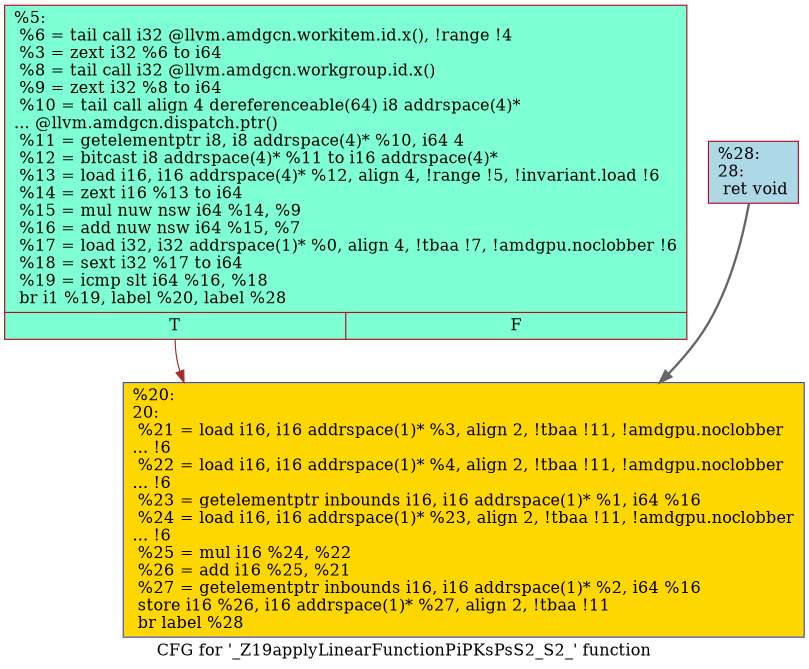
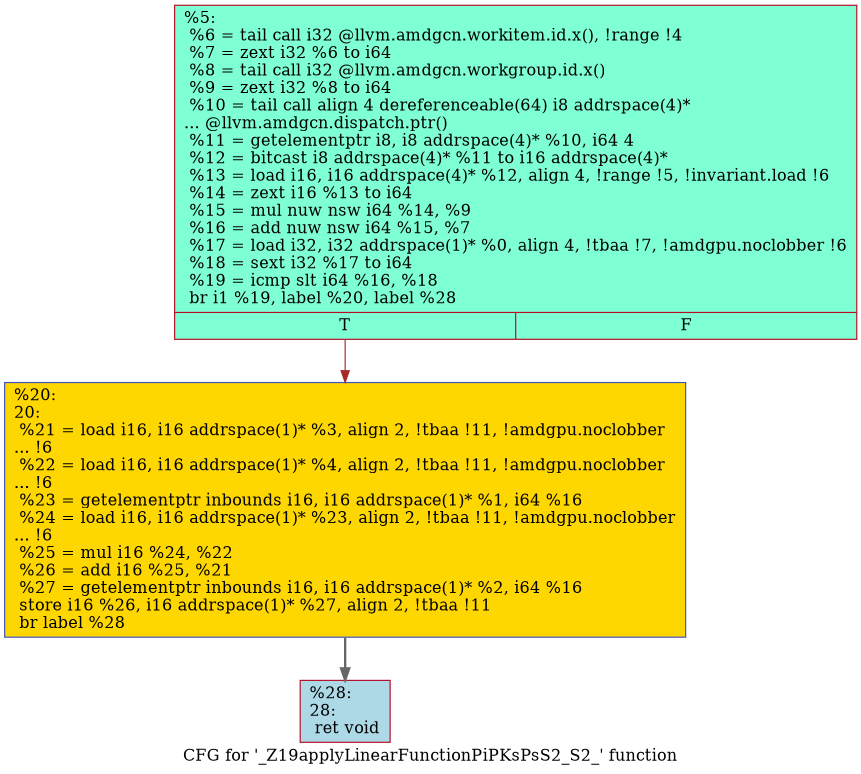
node "%5:": text "%3 = zext i32 %6 to i64" -> "%7 = zext i32 %6 to i64"
edge "%28:" -> "%20:": reversed
